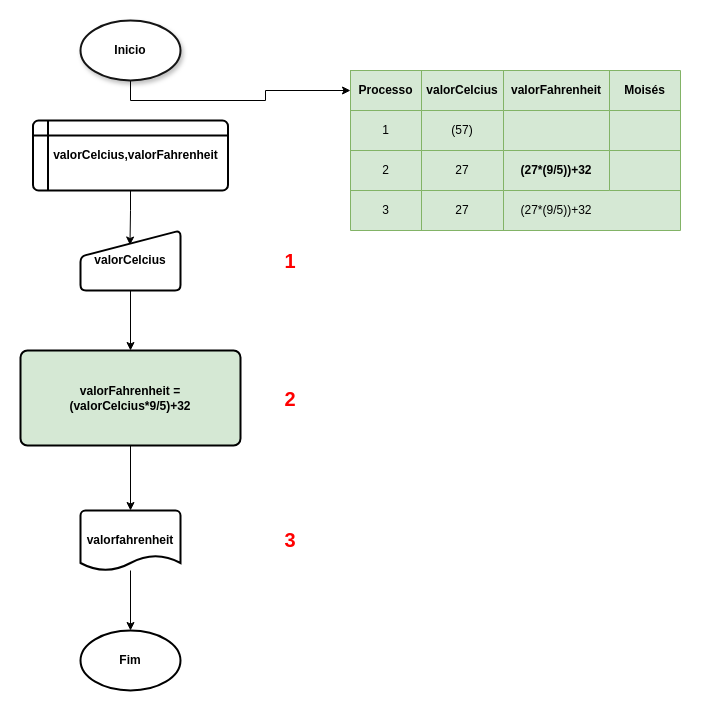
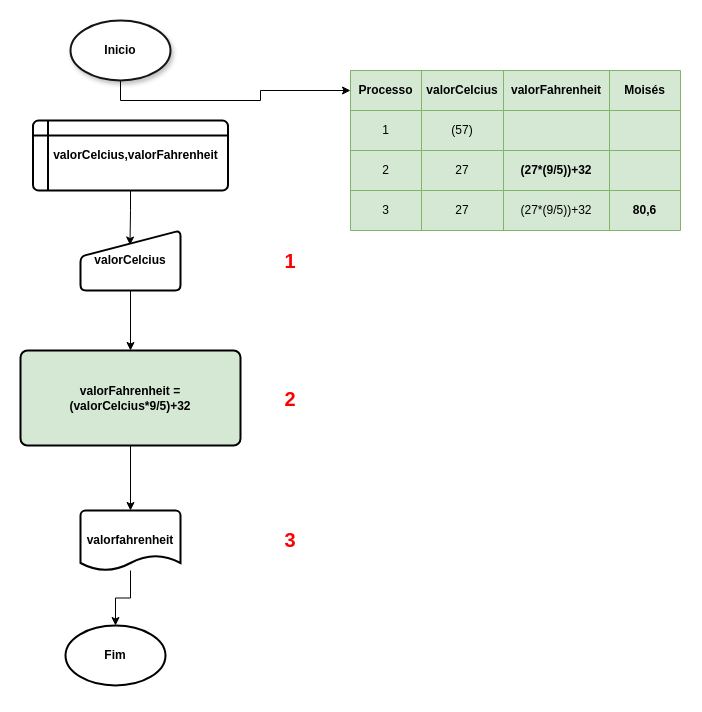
node "Inicio": moved (131, 51) -> (121, 51)
node "80,6": added
node "Fim": moved (131, 661) -> (116, 656)
